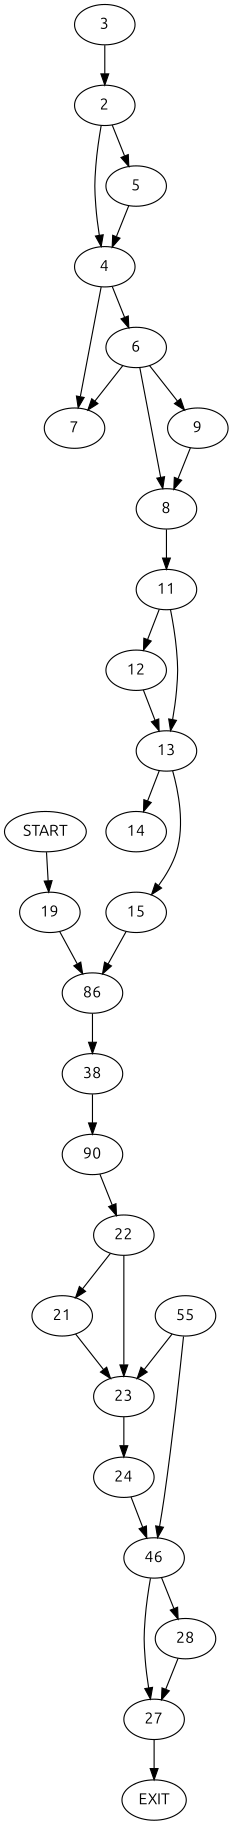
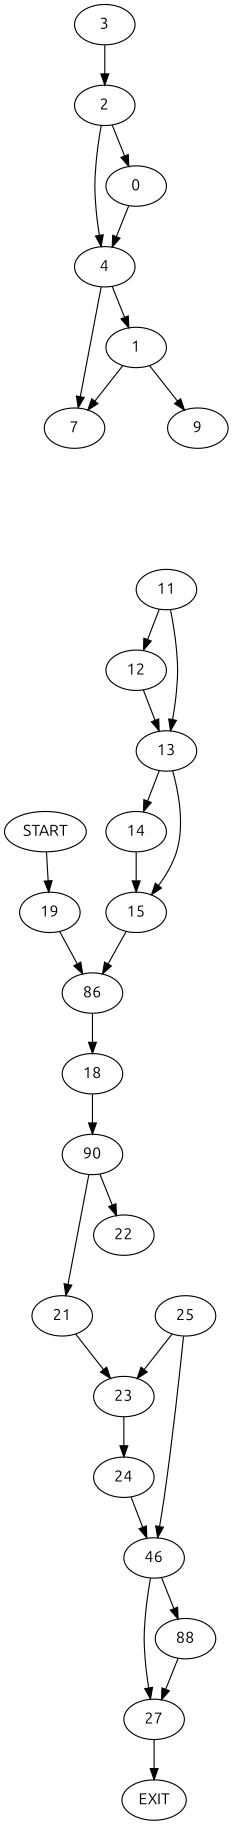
node "5": label "5" -> "0"
node "6": label "6" -> "1"
node "8": removed
edge "14" -> "15": added
node "38": label "38" -> "18"
edge "22" -> "21": now "90" -> "21"
edge "22" -> "23": removed
node "55": label "55" -> "25"
node "28": label "28" -> "88"
